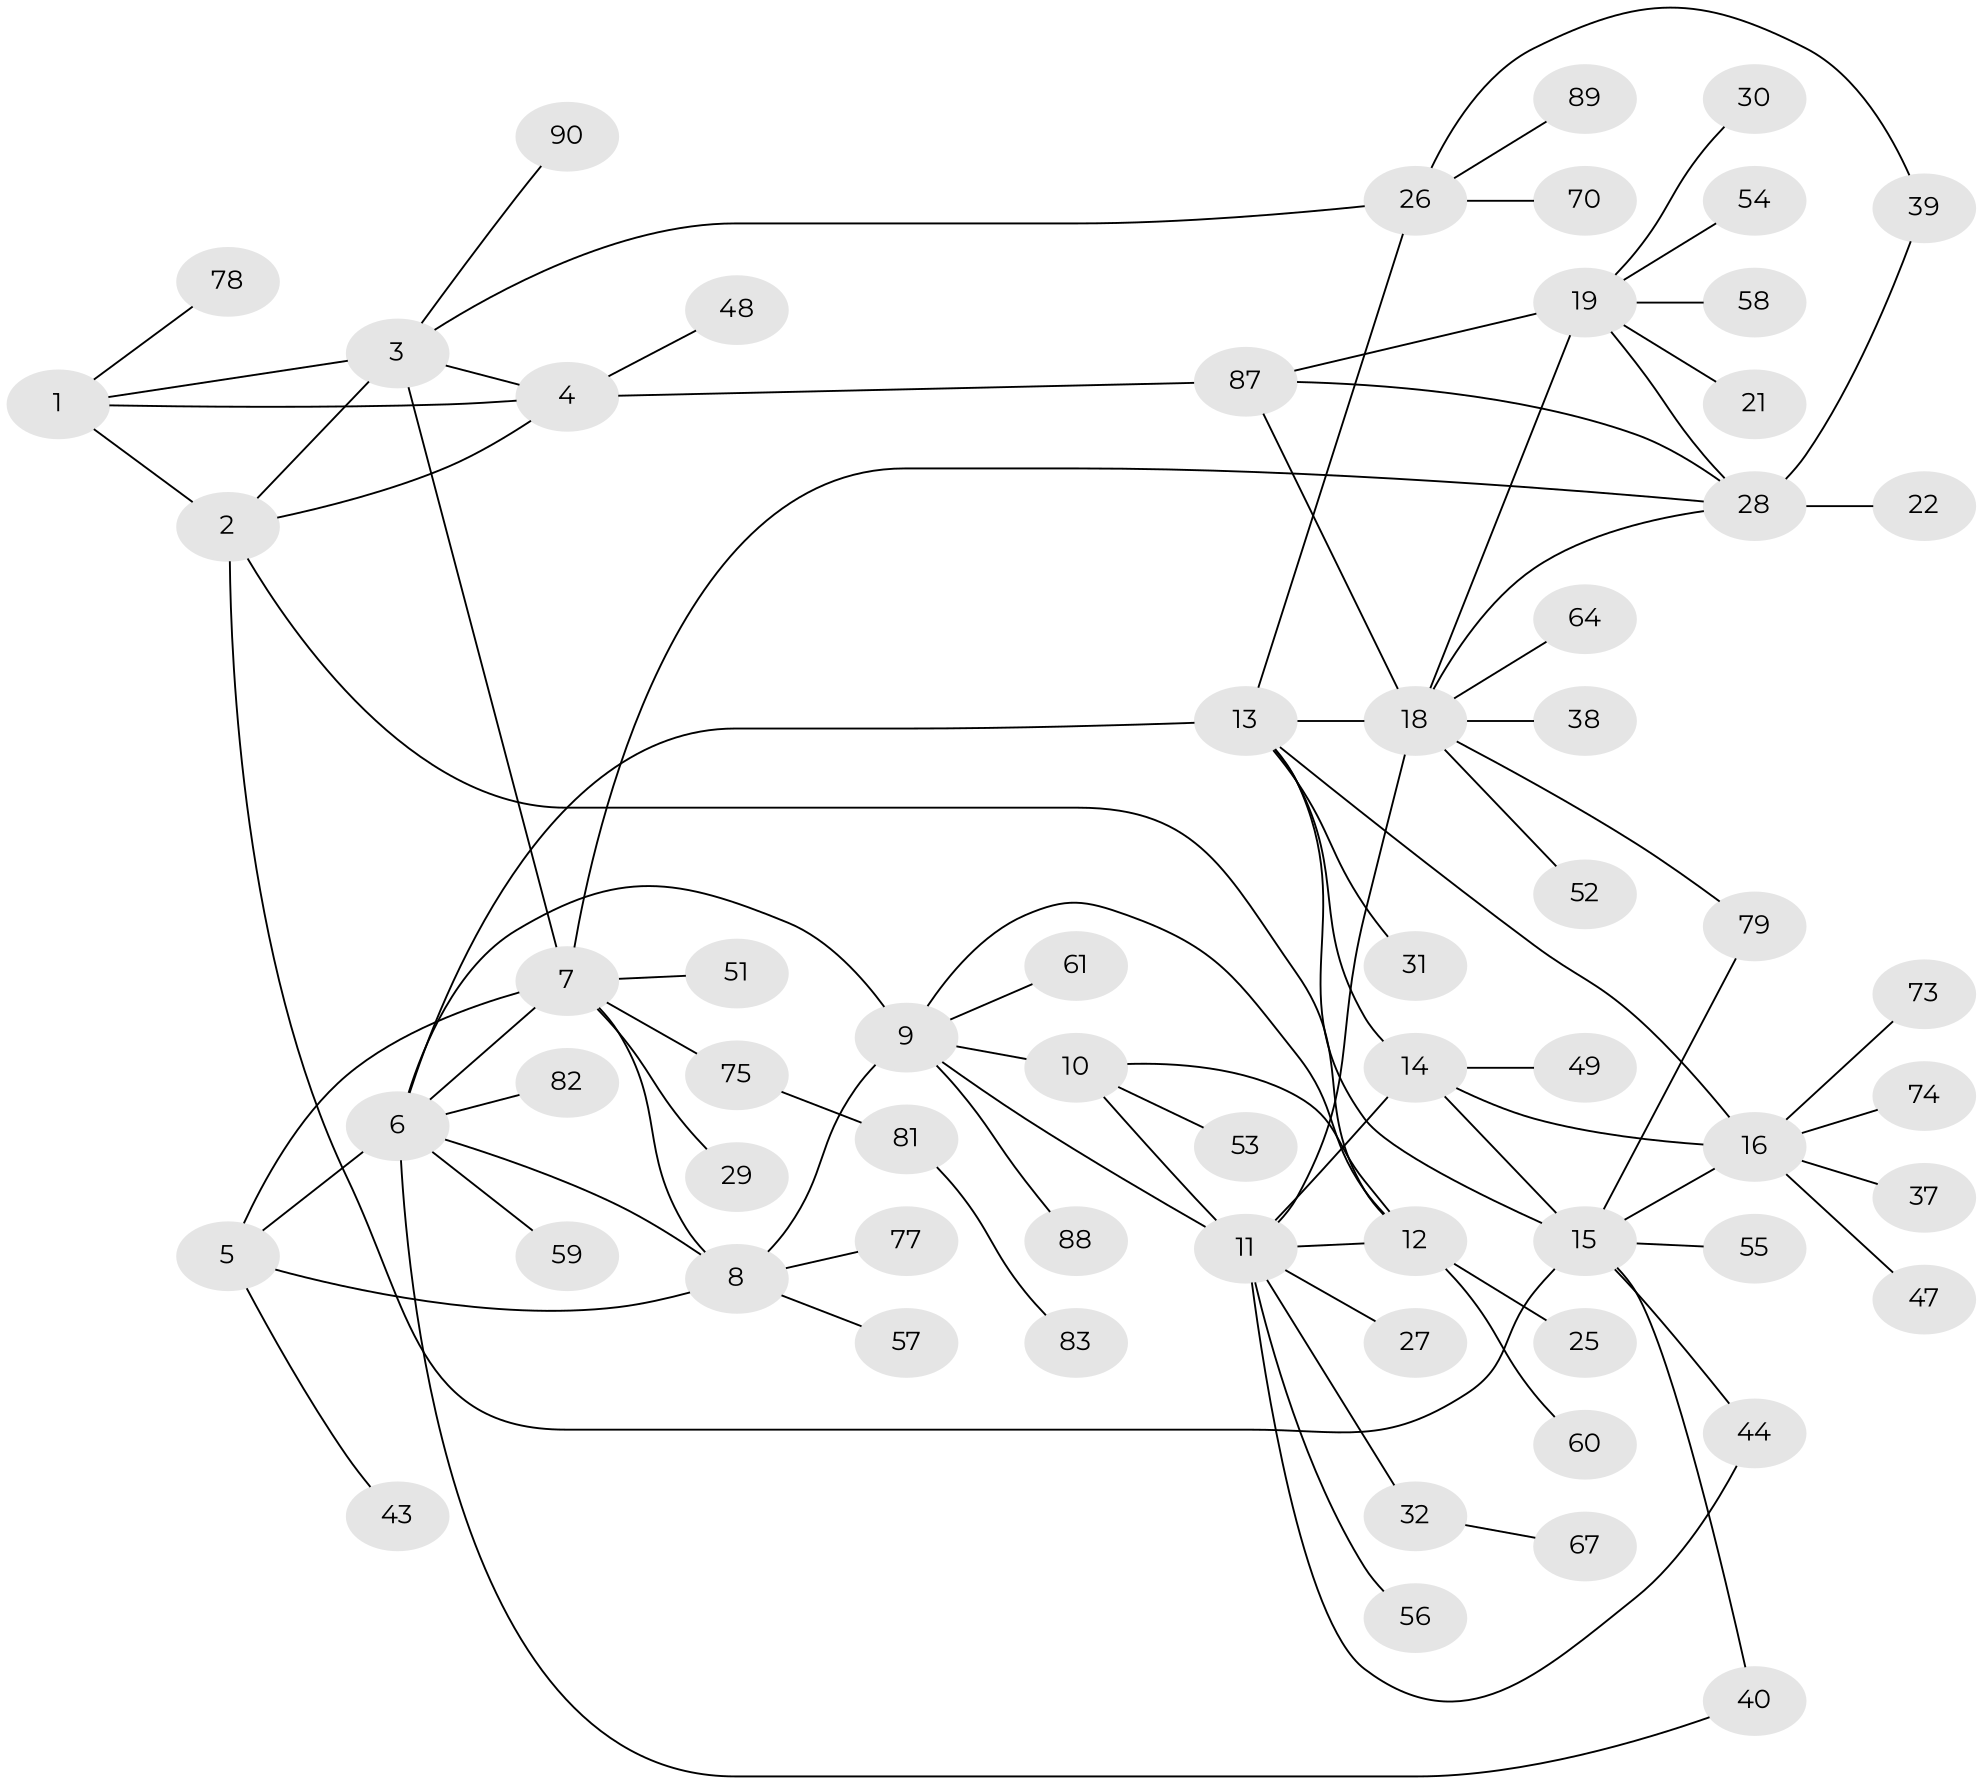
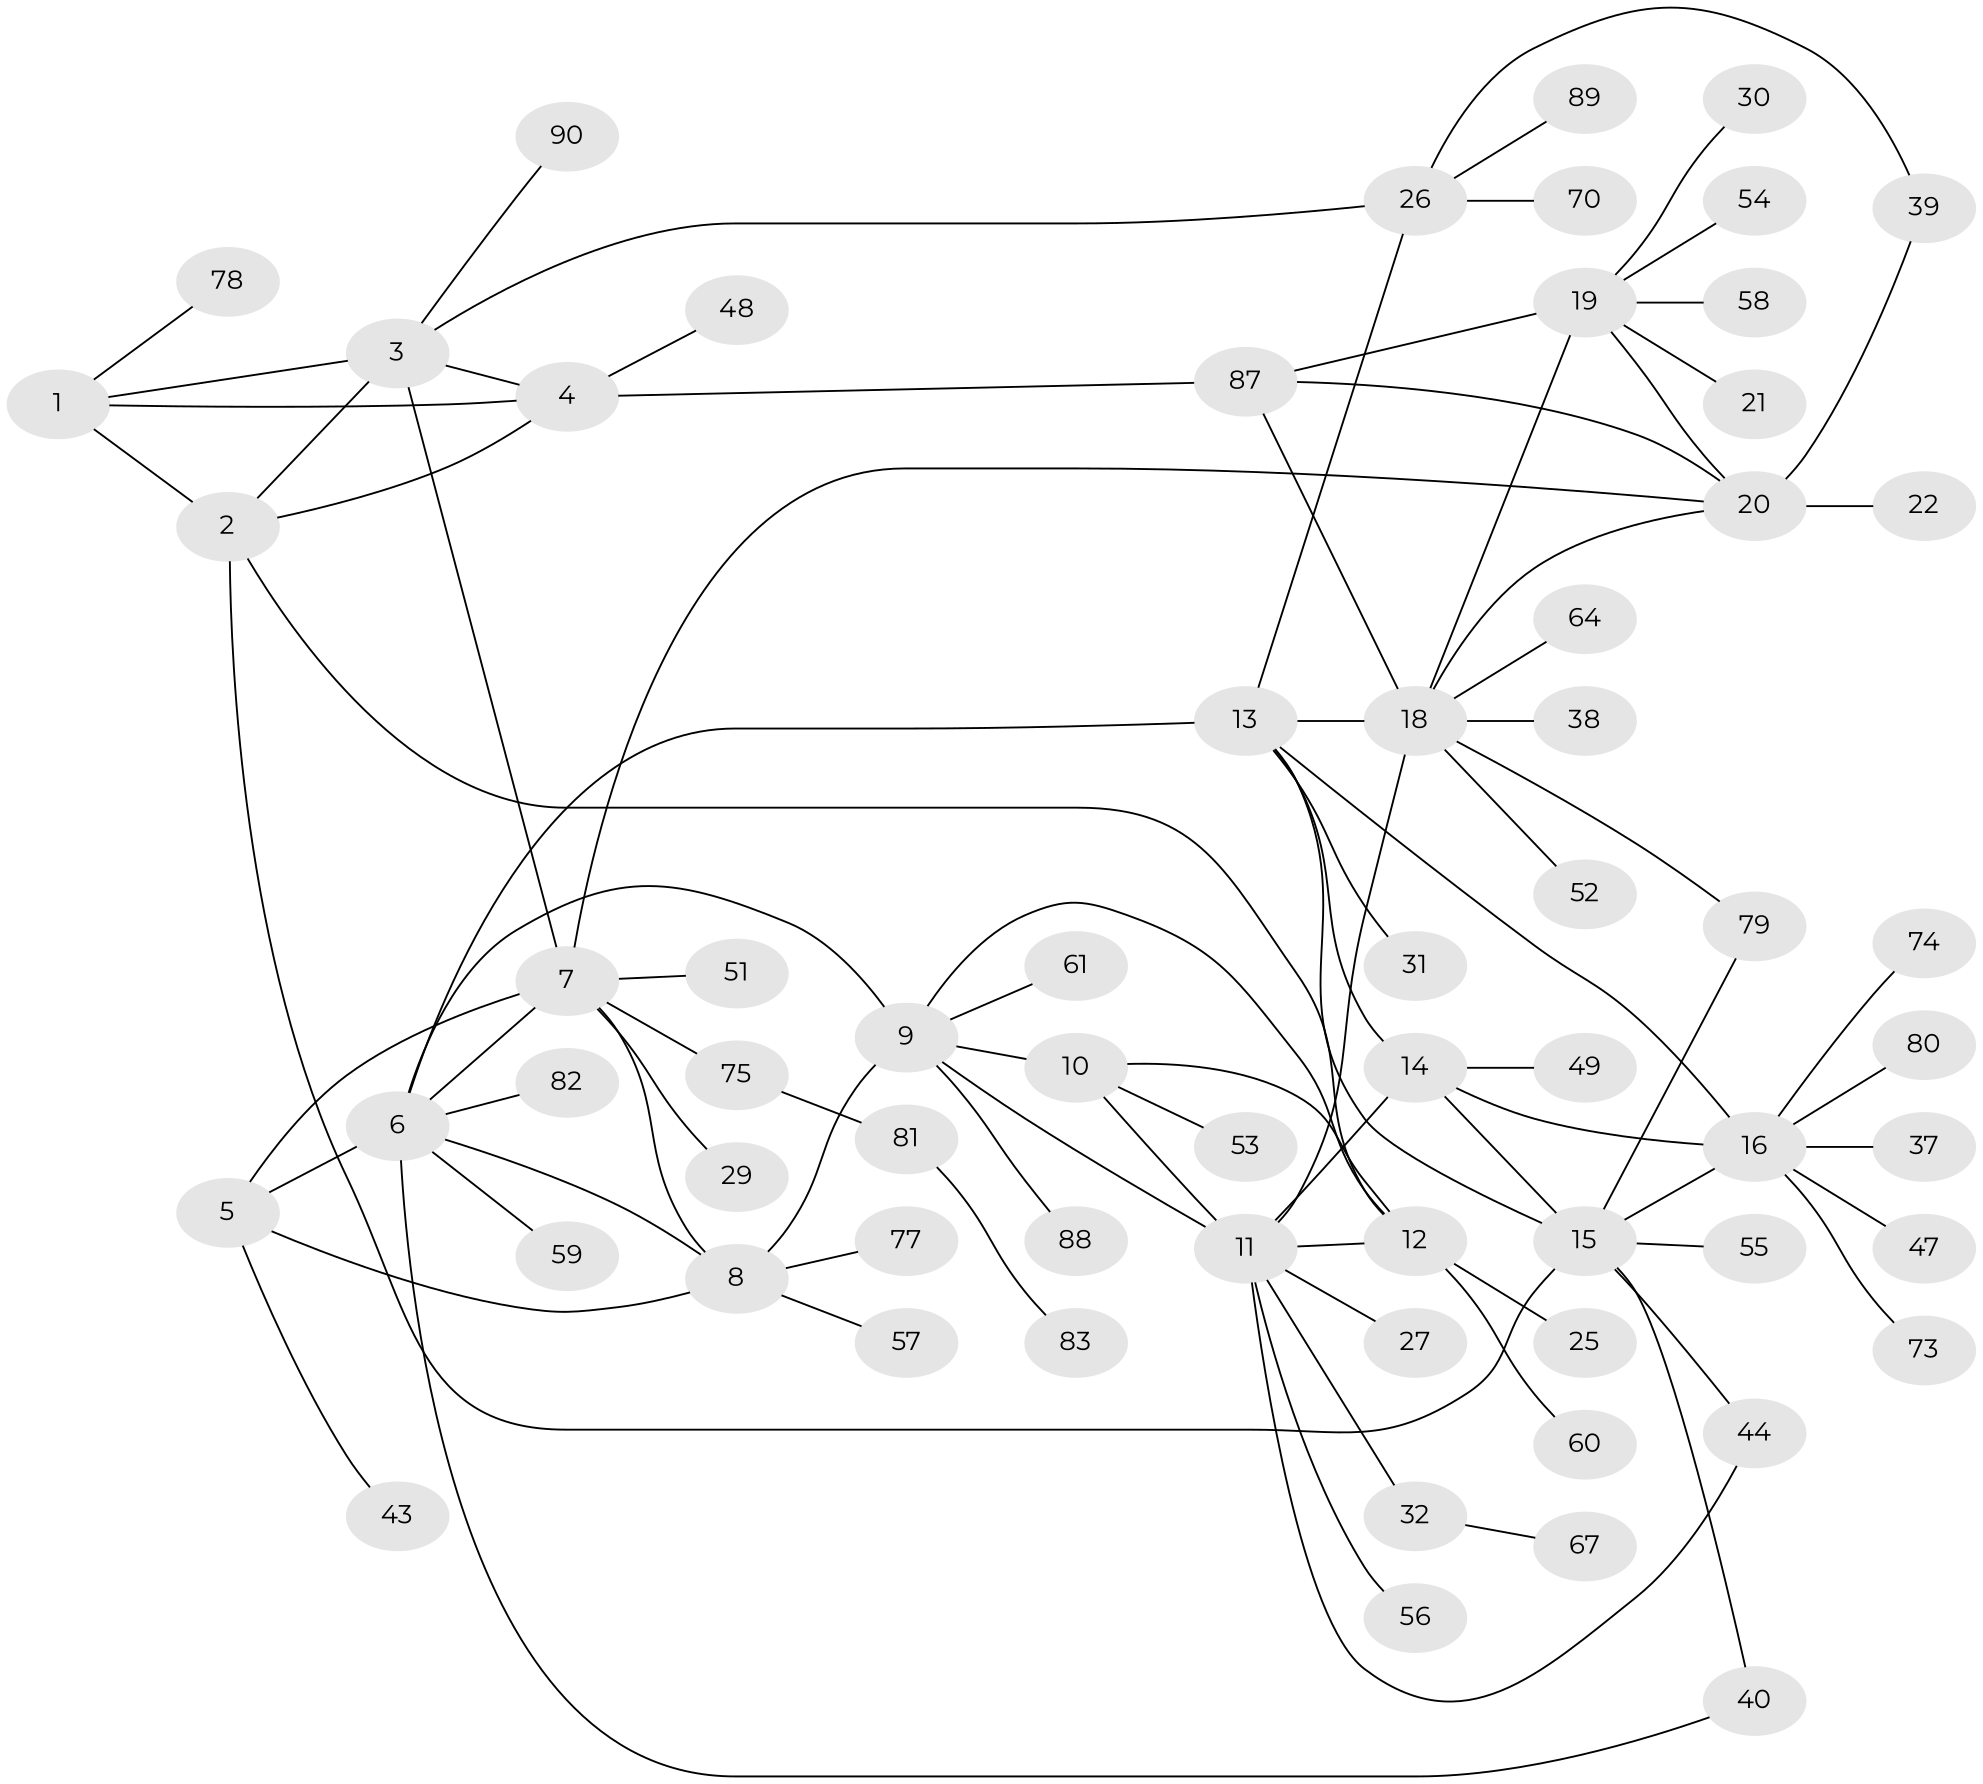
node "28": label "28" -> "20"
node "80": added
